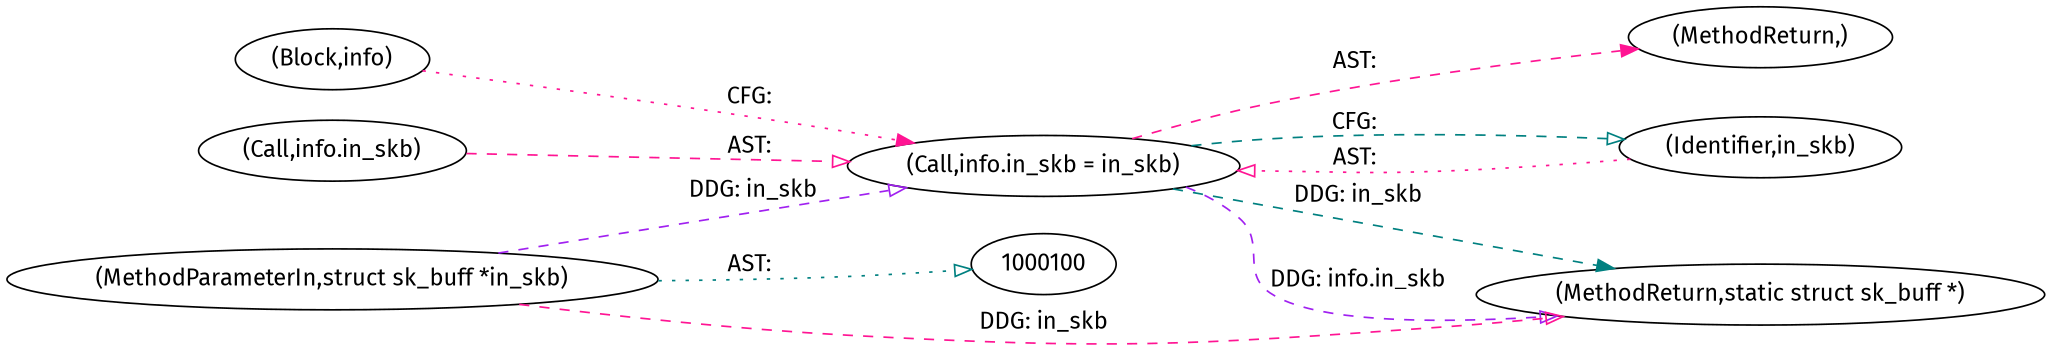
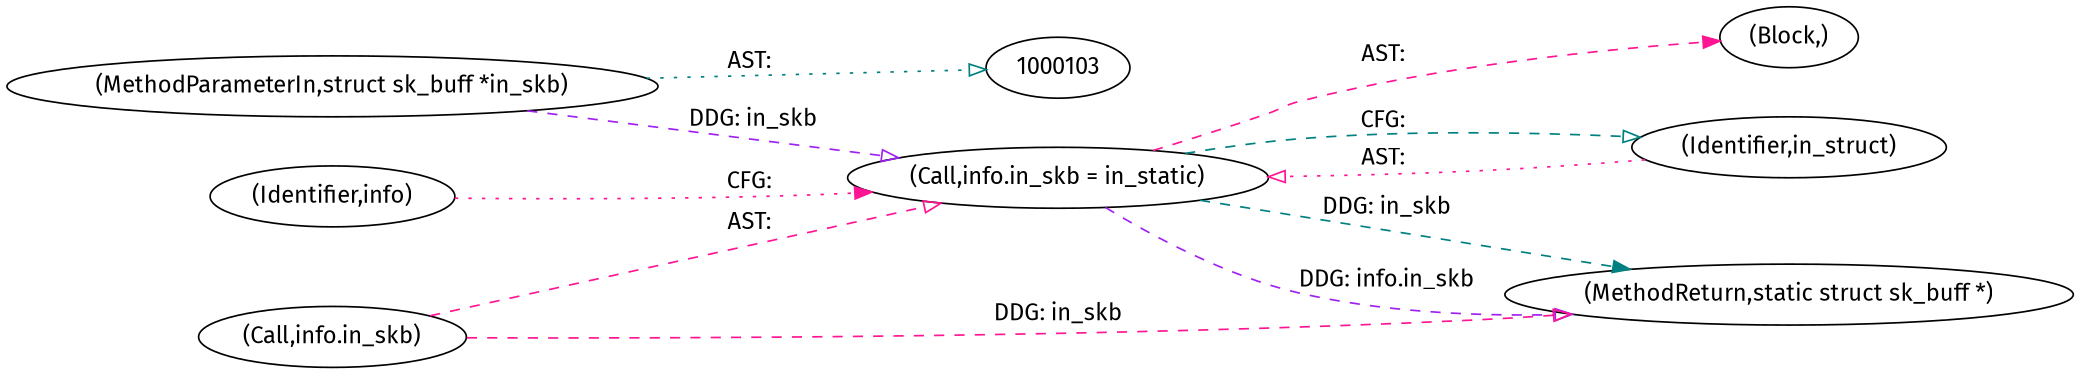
node "(MethodReturn,)": label "(MethodReturn,)" -> "(Block,)"
node "(Block,info)": label "(Block,info)" -> "(Identifier,info)"
node "(Identifier,in_skb)": label "(Identifier,in_skb)" -> "(Identifier,in_struct)"
node "(Call,info.in_skb = in_skb)": label "(Call,info.in_skb = in_skb)" -> "(Call,info.in_skb = in_static)"
node "1000100": label "1000100" -> "1000103"
edge "(MethodParameterIn,struct sk_buff *in_skb)" -> "(MethodReturn,static struct sk_buff *)": now "(Call,info.in_skb)" -> "(MethodReturn,static struct sk_buff *)"
